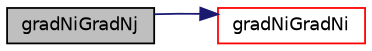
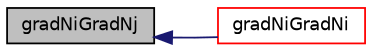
edge "gradNiGradNj" -> "gradNiGradNi": reversed
